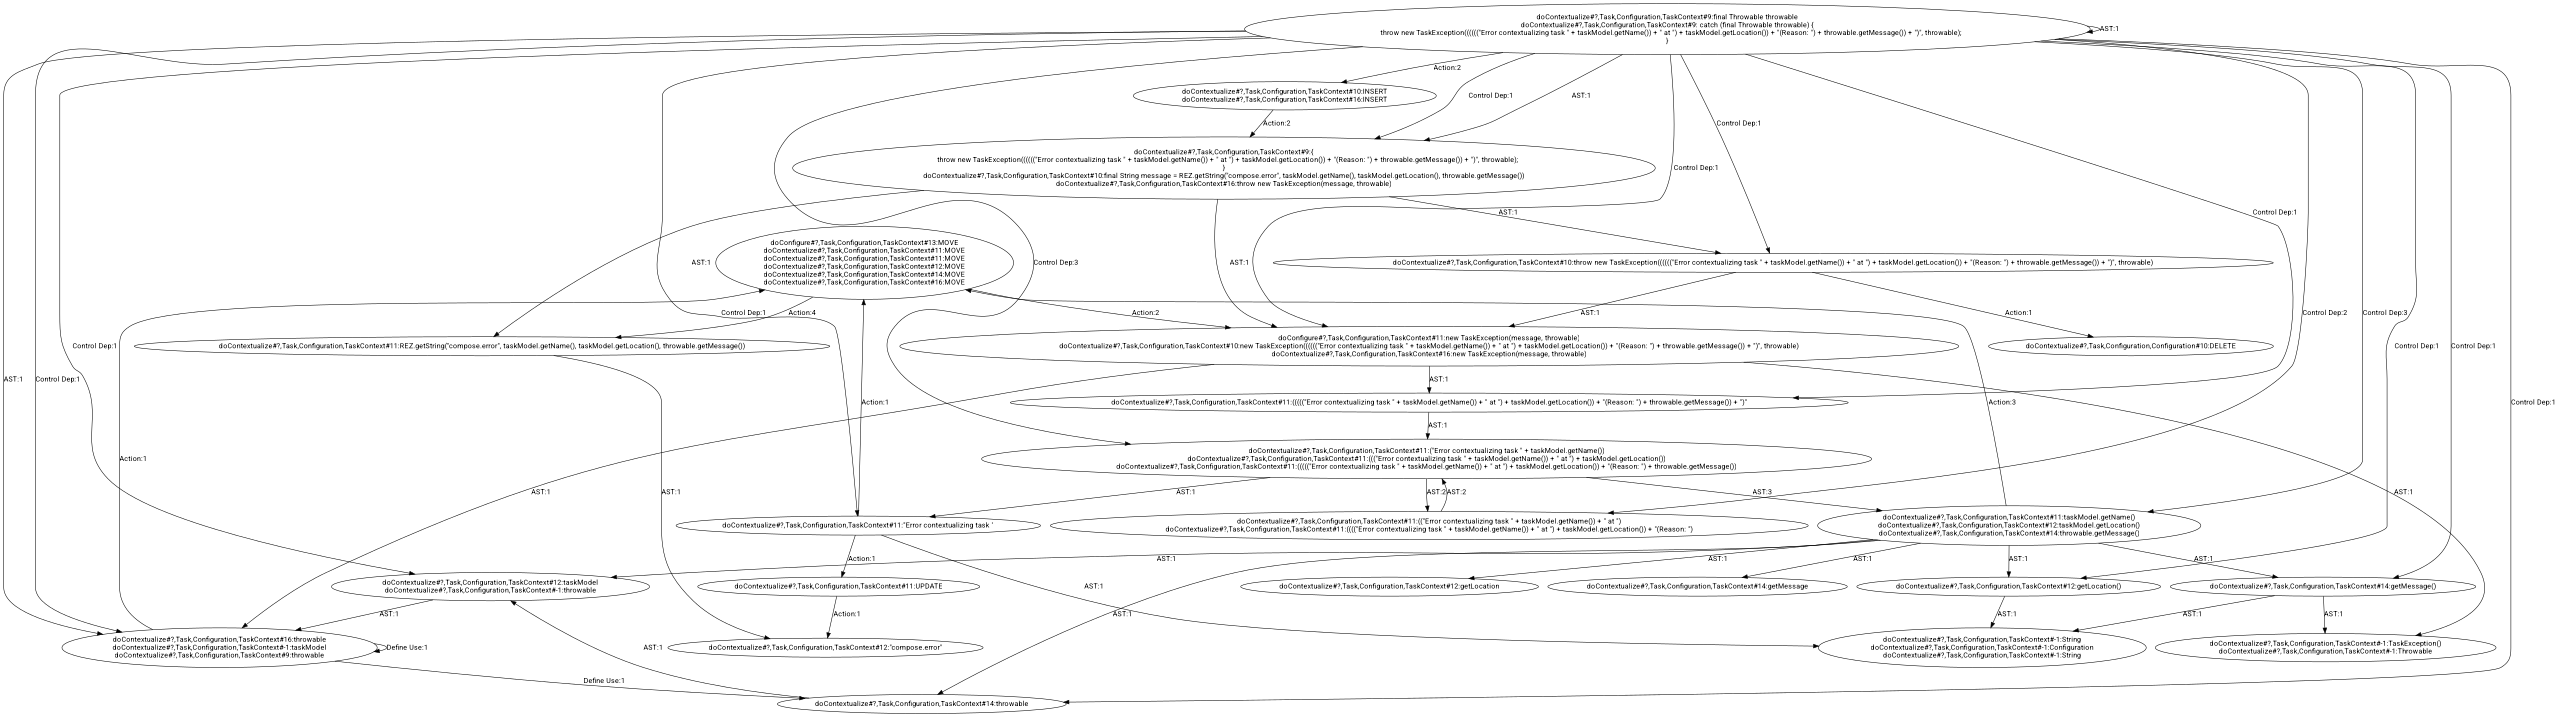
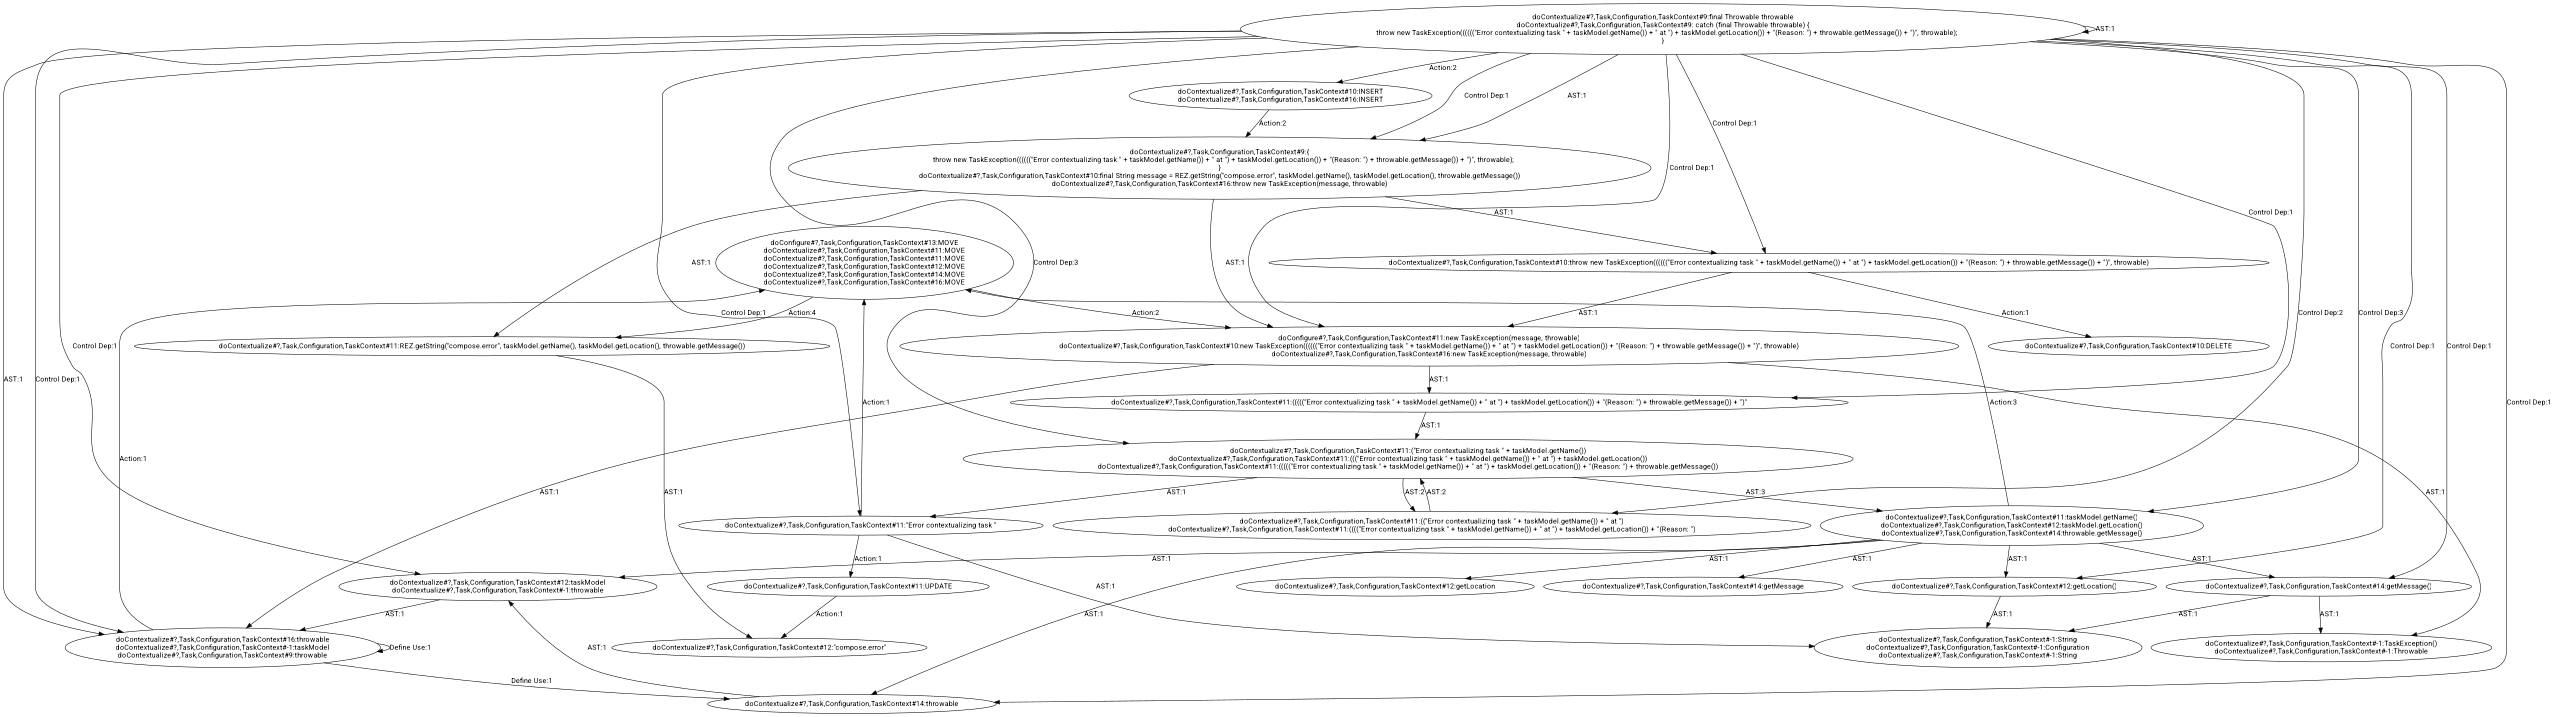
node "doContextualize#?,Task,Configuration,Configuration#10:DELETE": label "doContextualize#?,Task,Configuration,Configuration#10:DELETE" -> "doContextualize#?,Task,Configuration,TaskContext#10:DELETE"
